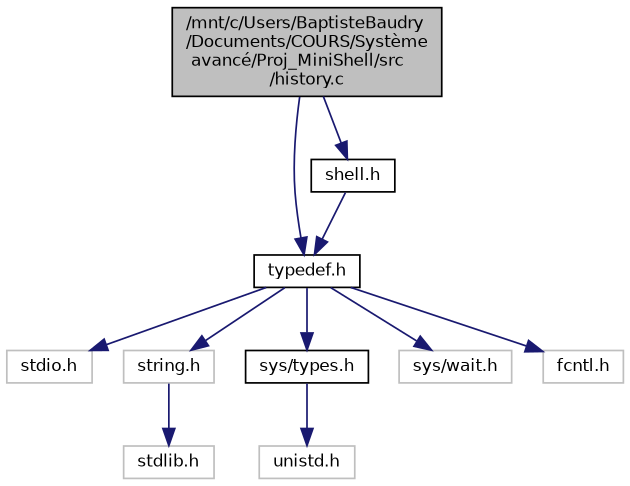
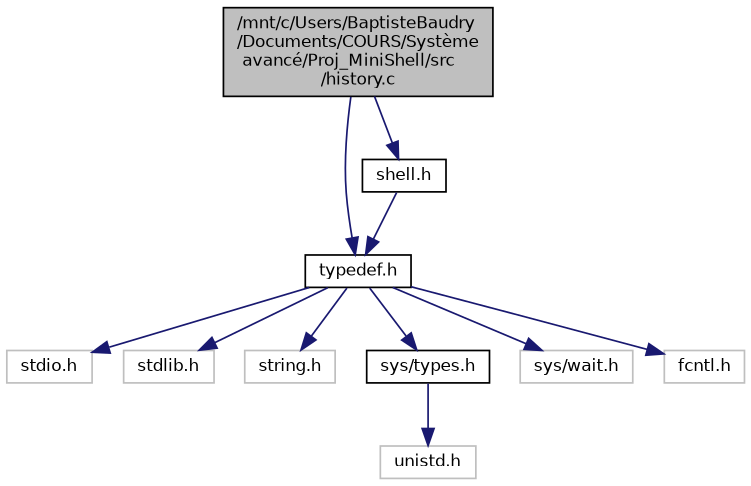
edge "string.h" -> "stdlib.h": now "typedef.h" -> "stdlib.h"
